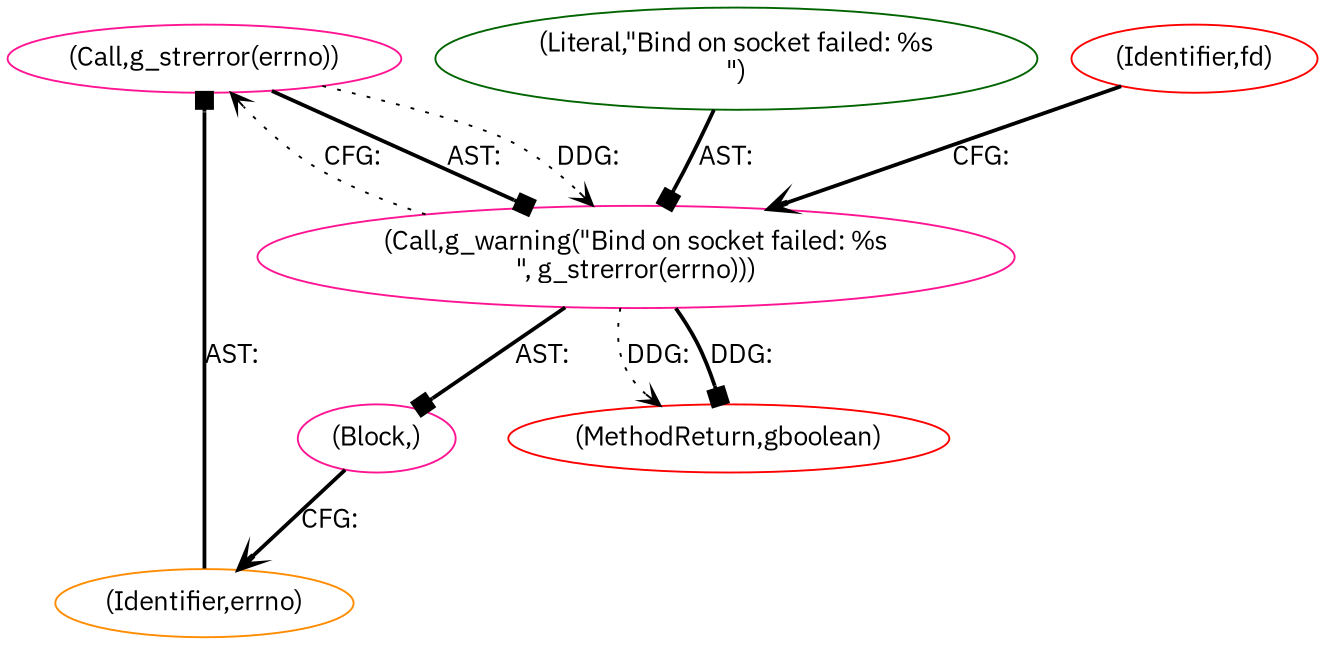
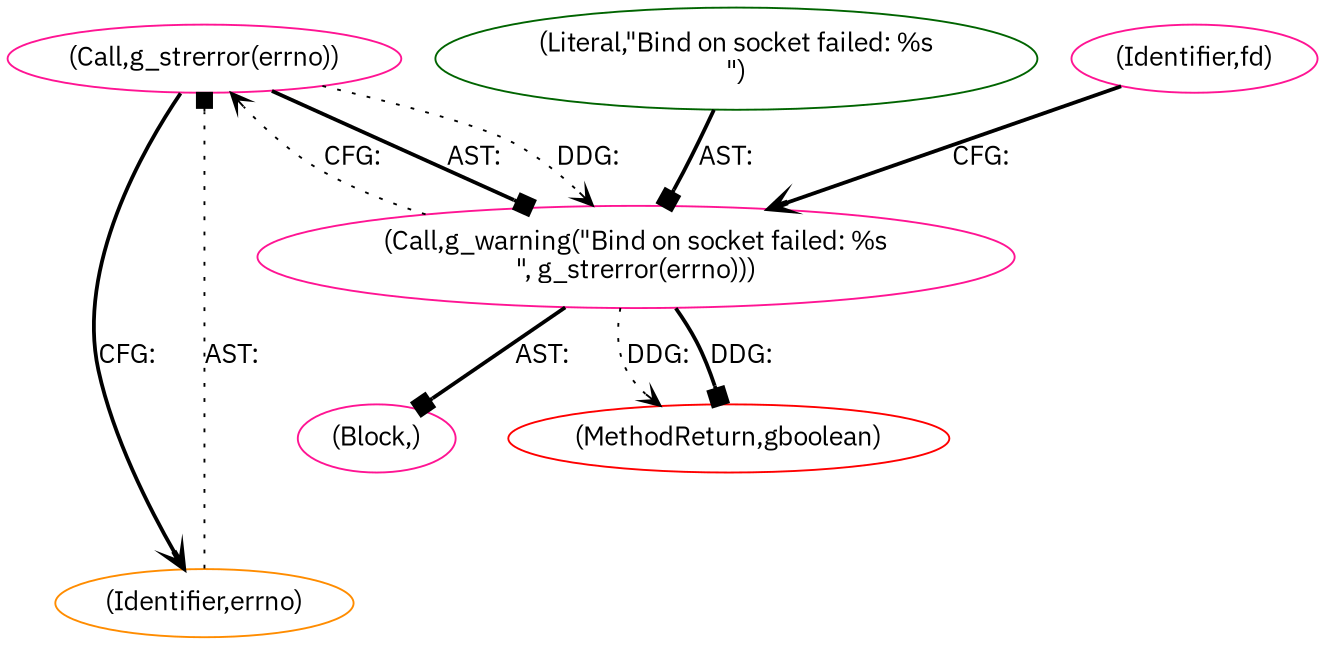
node "(Identifier,fd)": color red -> deeppink
edge "(Identifier,errno)" -> "(Call,g_strerror(errno))": style bold -> dotted
edge "(Block,)" -> "(Identifier,errno)": now "(Call,g_strerror(errno))" -> "(Identifier,errno)"
